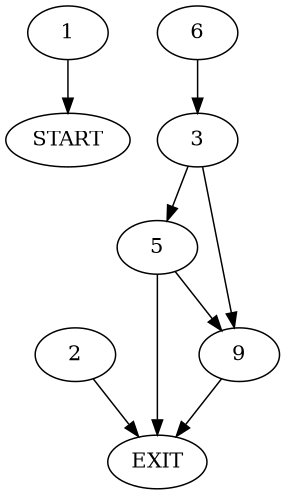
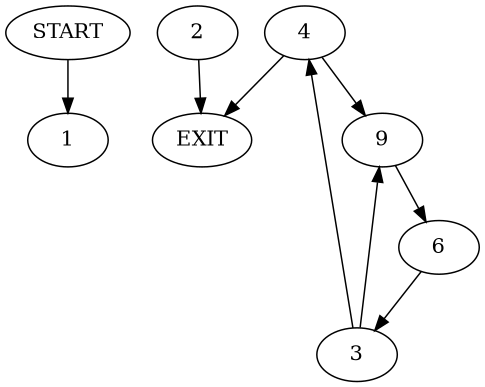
edge "1" -> "START": reversed
node "5": label "5" -> "4"
edge "9" -> "EXIT": now "9" -> "6"
